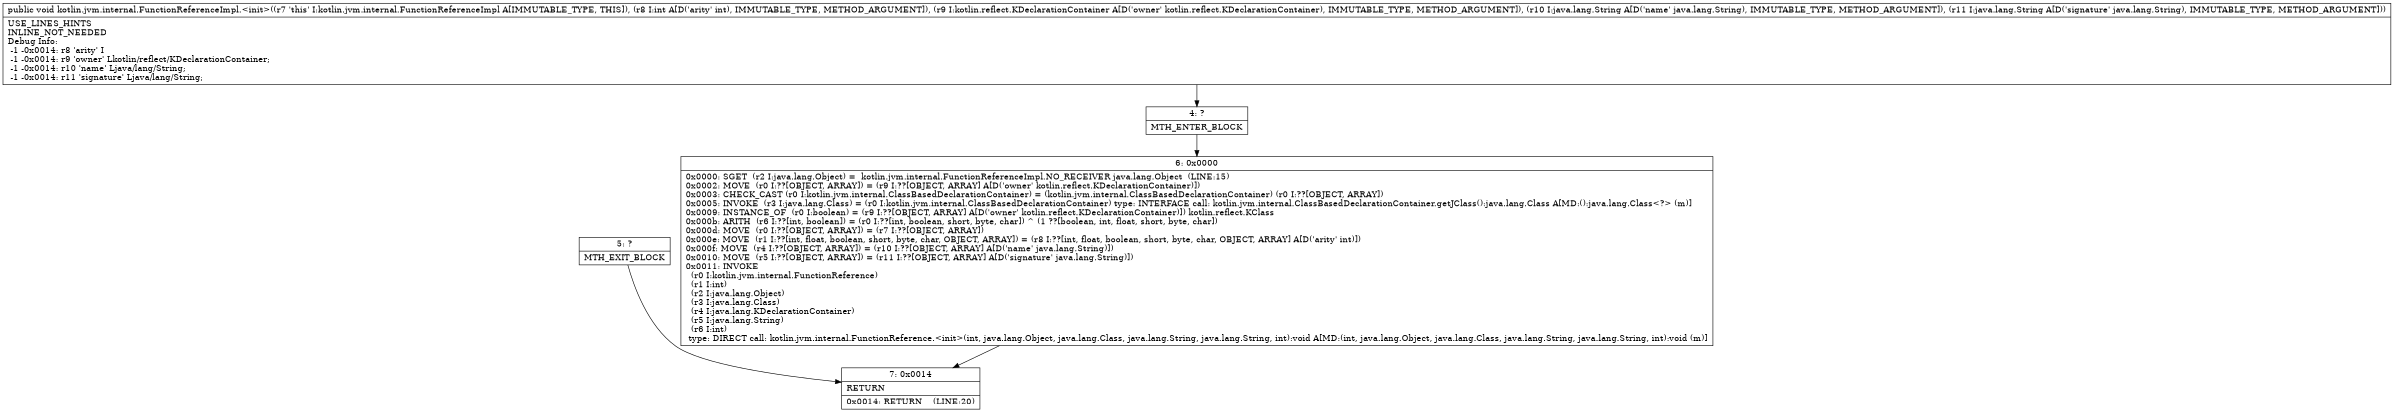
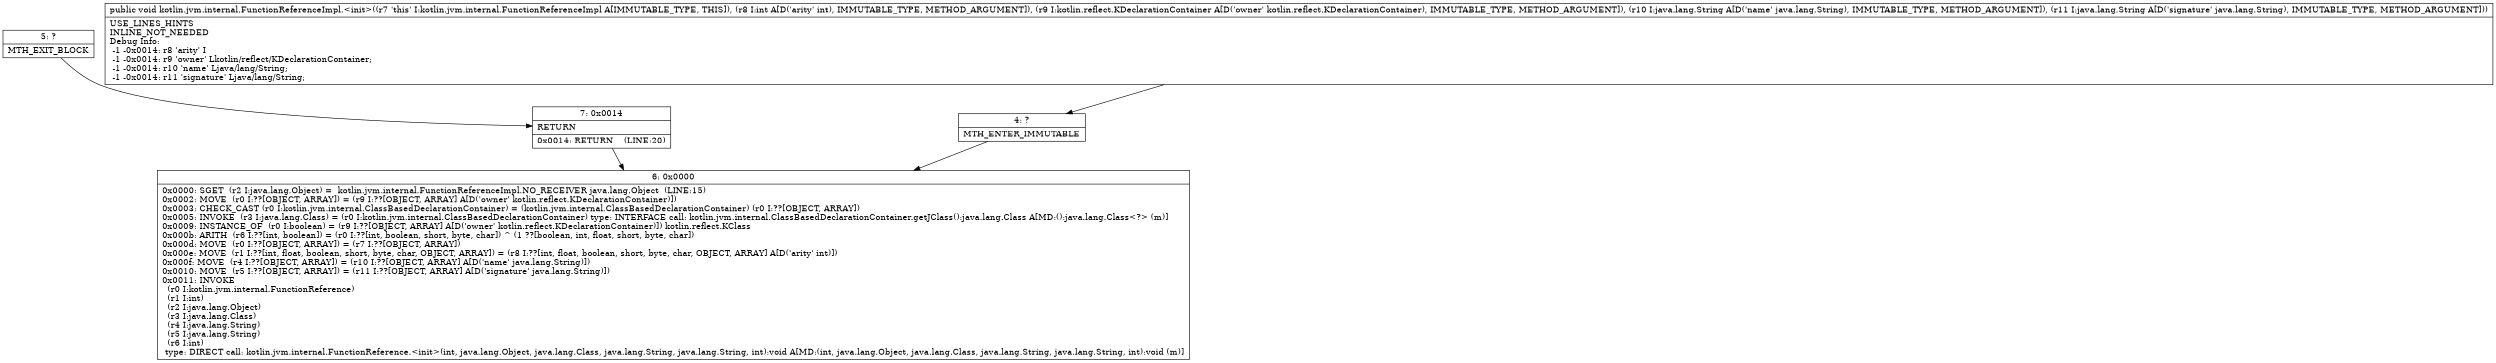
node "4: ?": text "MTH_ENTER_BLOCK" -> "MTH_ENTER_IMMUTABLE"
node "6: 0x0000": text "(r4 I:java.lang.KDeclarationContainer)" -> "(r4 I:java.lang.String)"
edge "6: 0x0000" -> "7: 0x0014": reversed
